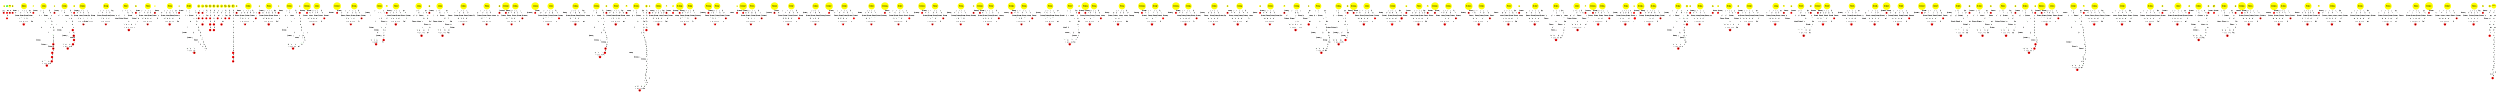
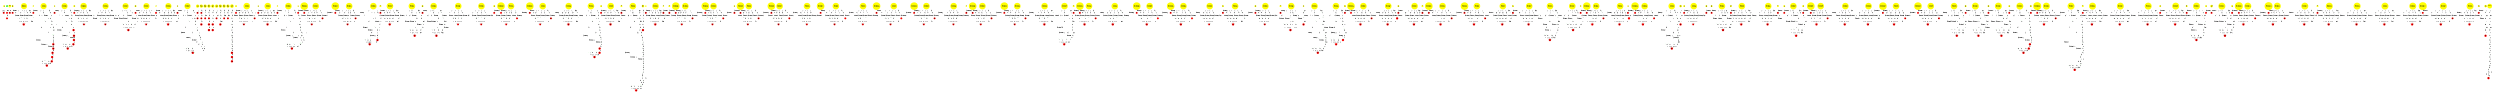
edge "216" -> "217": now "yard_rule_gstem_5" -> "217"
edge "285" -> "871": label "yard_rule_stem_16" -> "h42"
